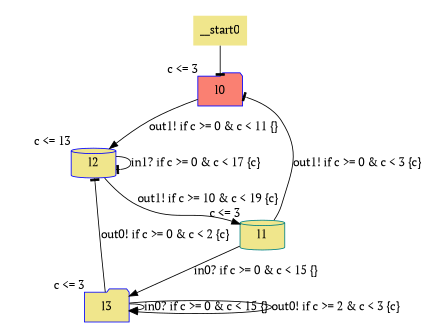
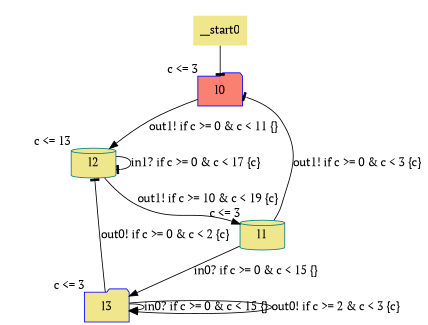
node "l2 c <= 13": color blue -> teal
